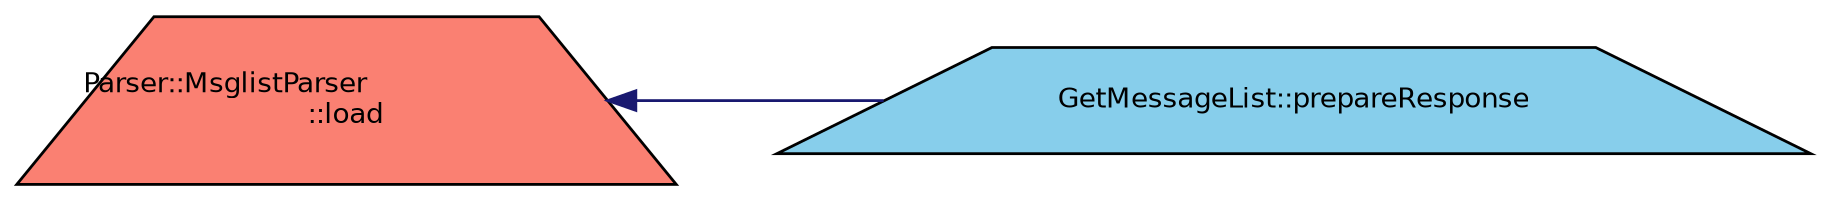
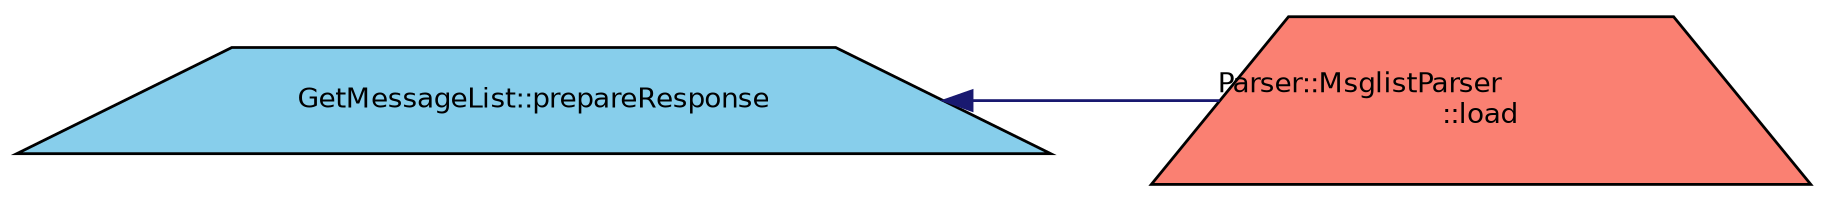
edge "GetMessageList::prepareResponse" -> "Parser::MsglistParser ::load": reversed
